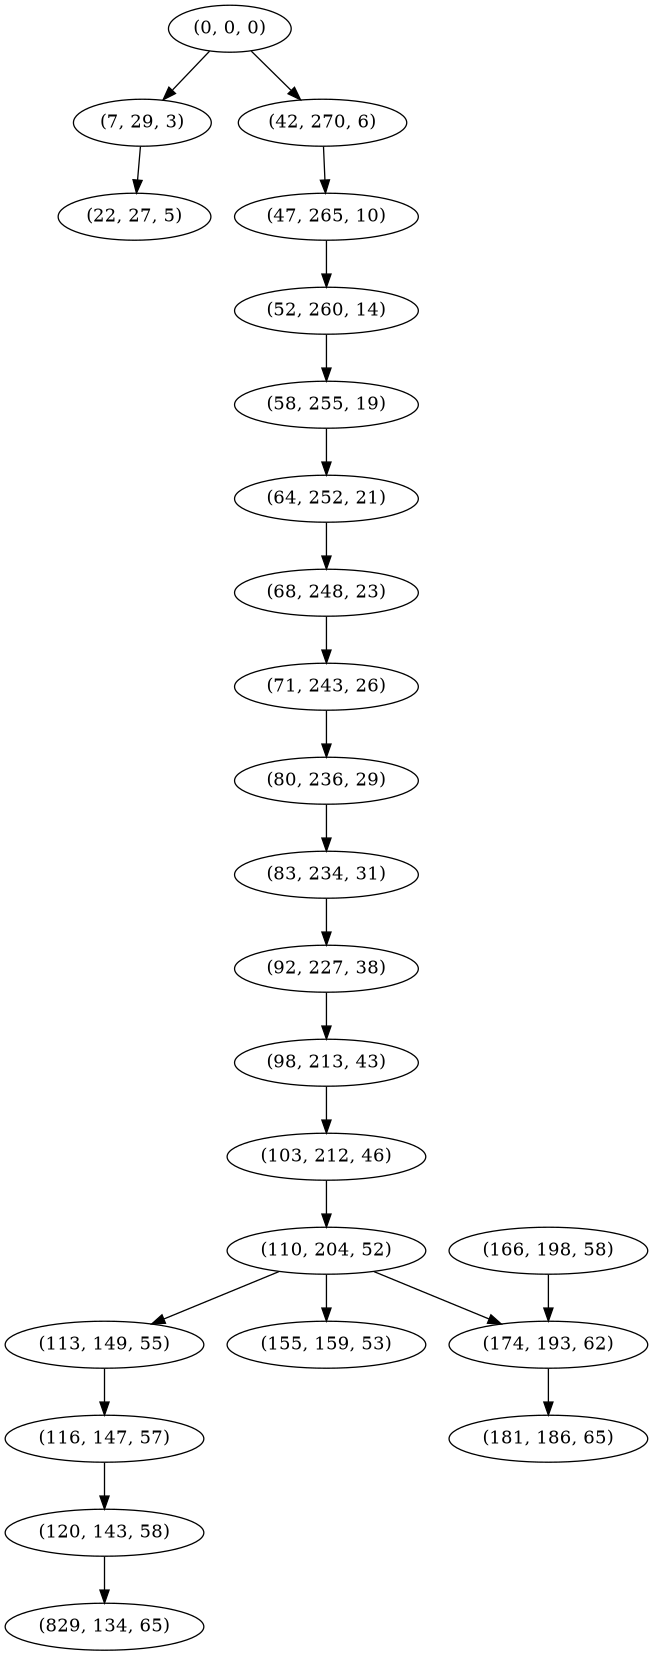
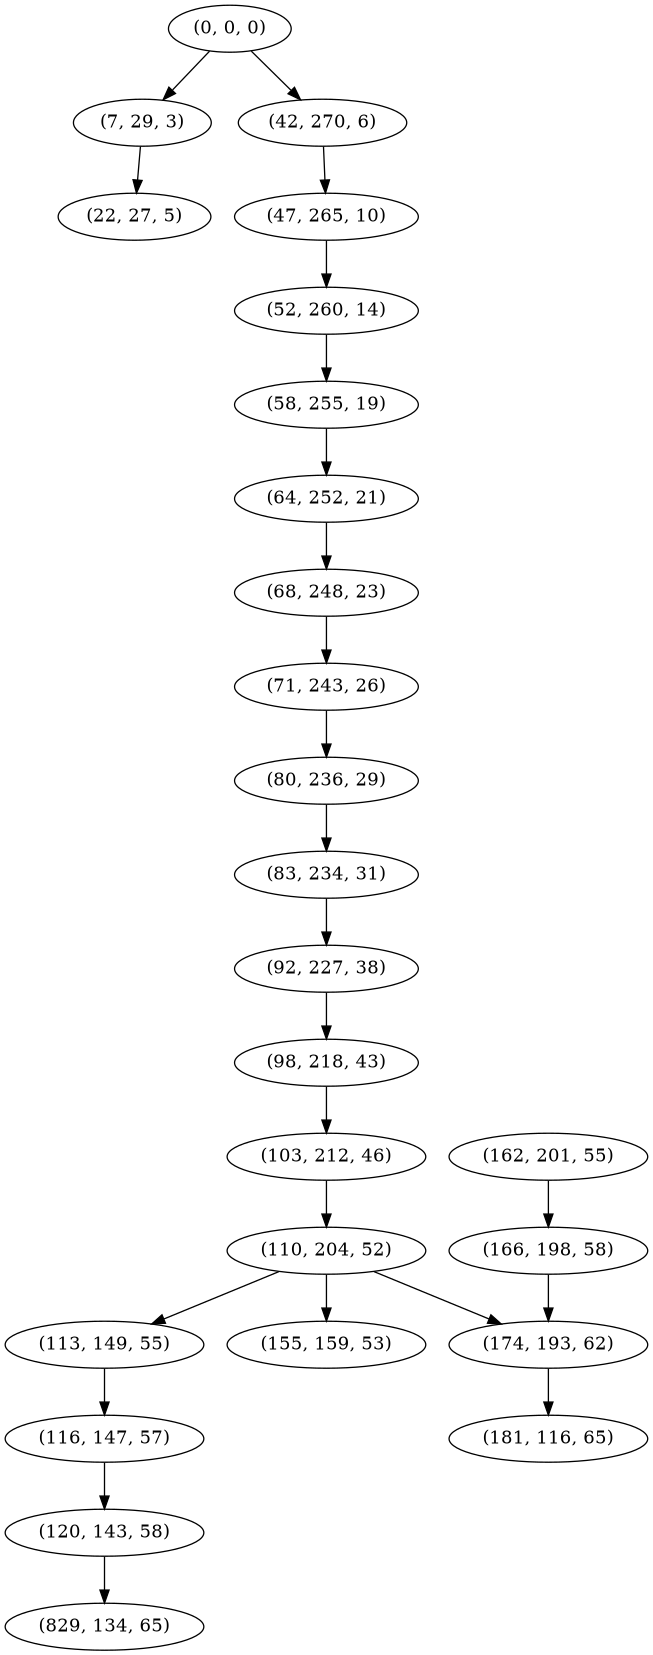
node "(98, 213, 43)": label "(98, 213, 43)" -> "(98, 218, 43)"
node "(162, 201, 55)": added
node "(181, 186, 65)": label "(181, 186, 65)" -> "(181, 116, 65)"
